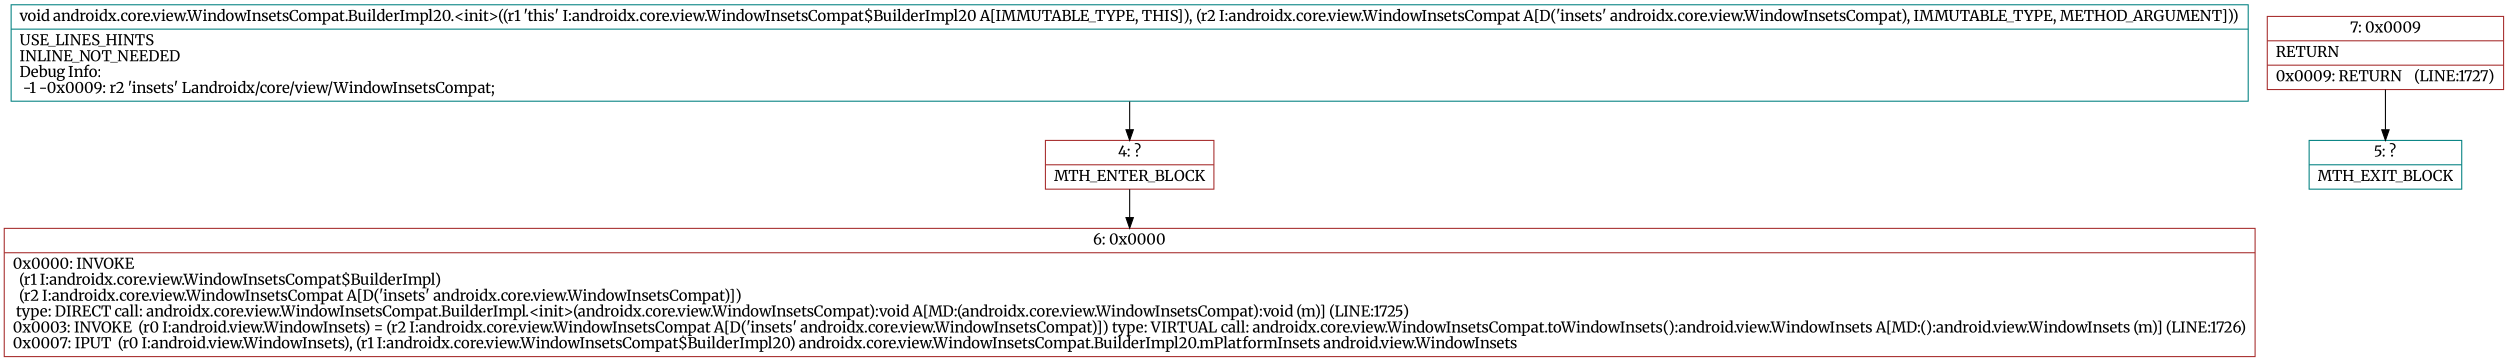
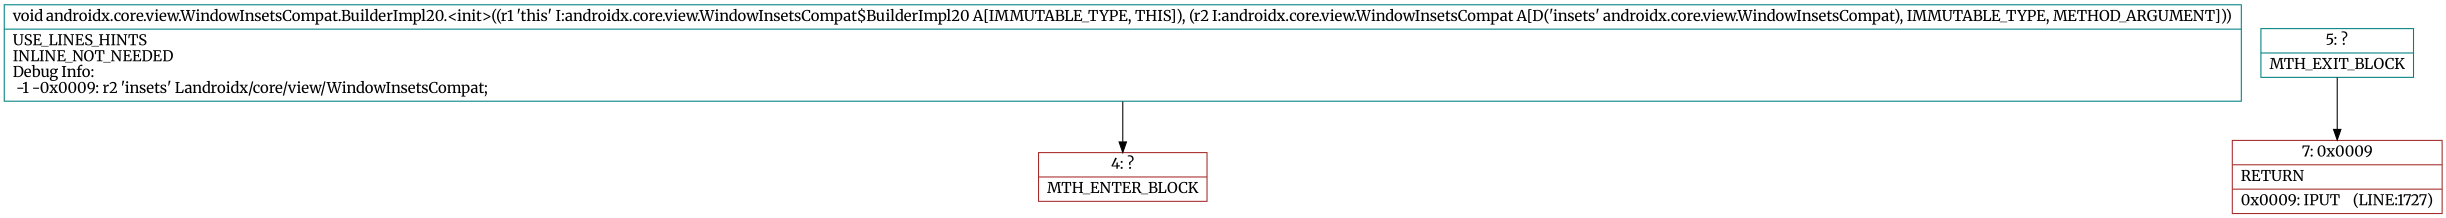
node "7: 0x0009": text "0x0009: RETURN    (LINE:1727)" -> "0x0009: IPUT    (LINE:1727)"
edge "7: 0x0009" -> "5: ?": reversed
node "6: 0x0000": removed
